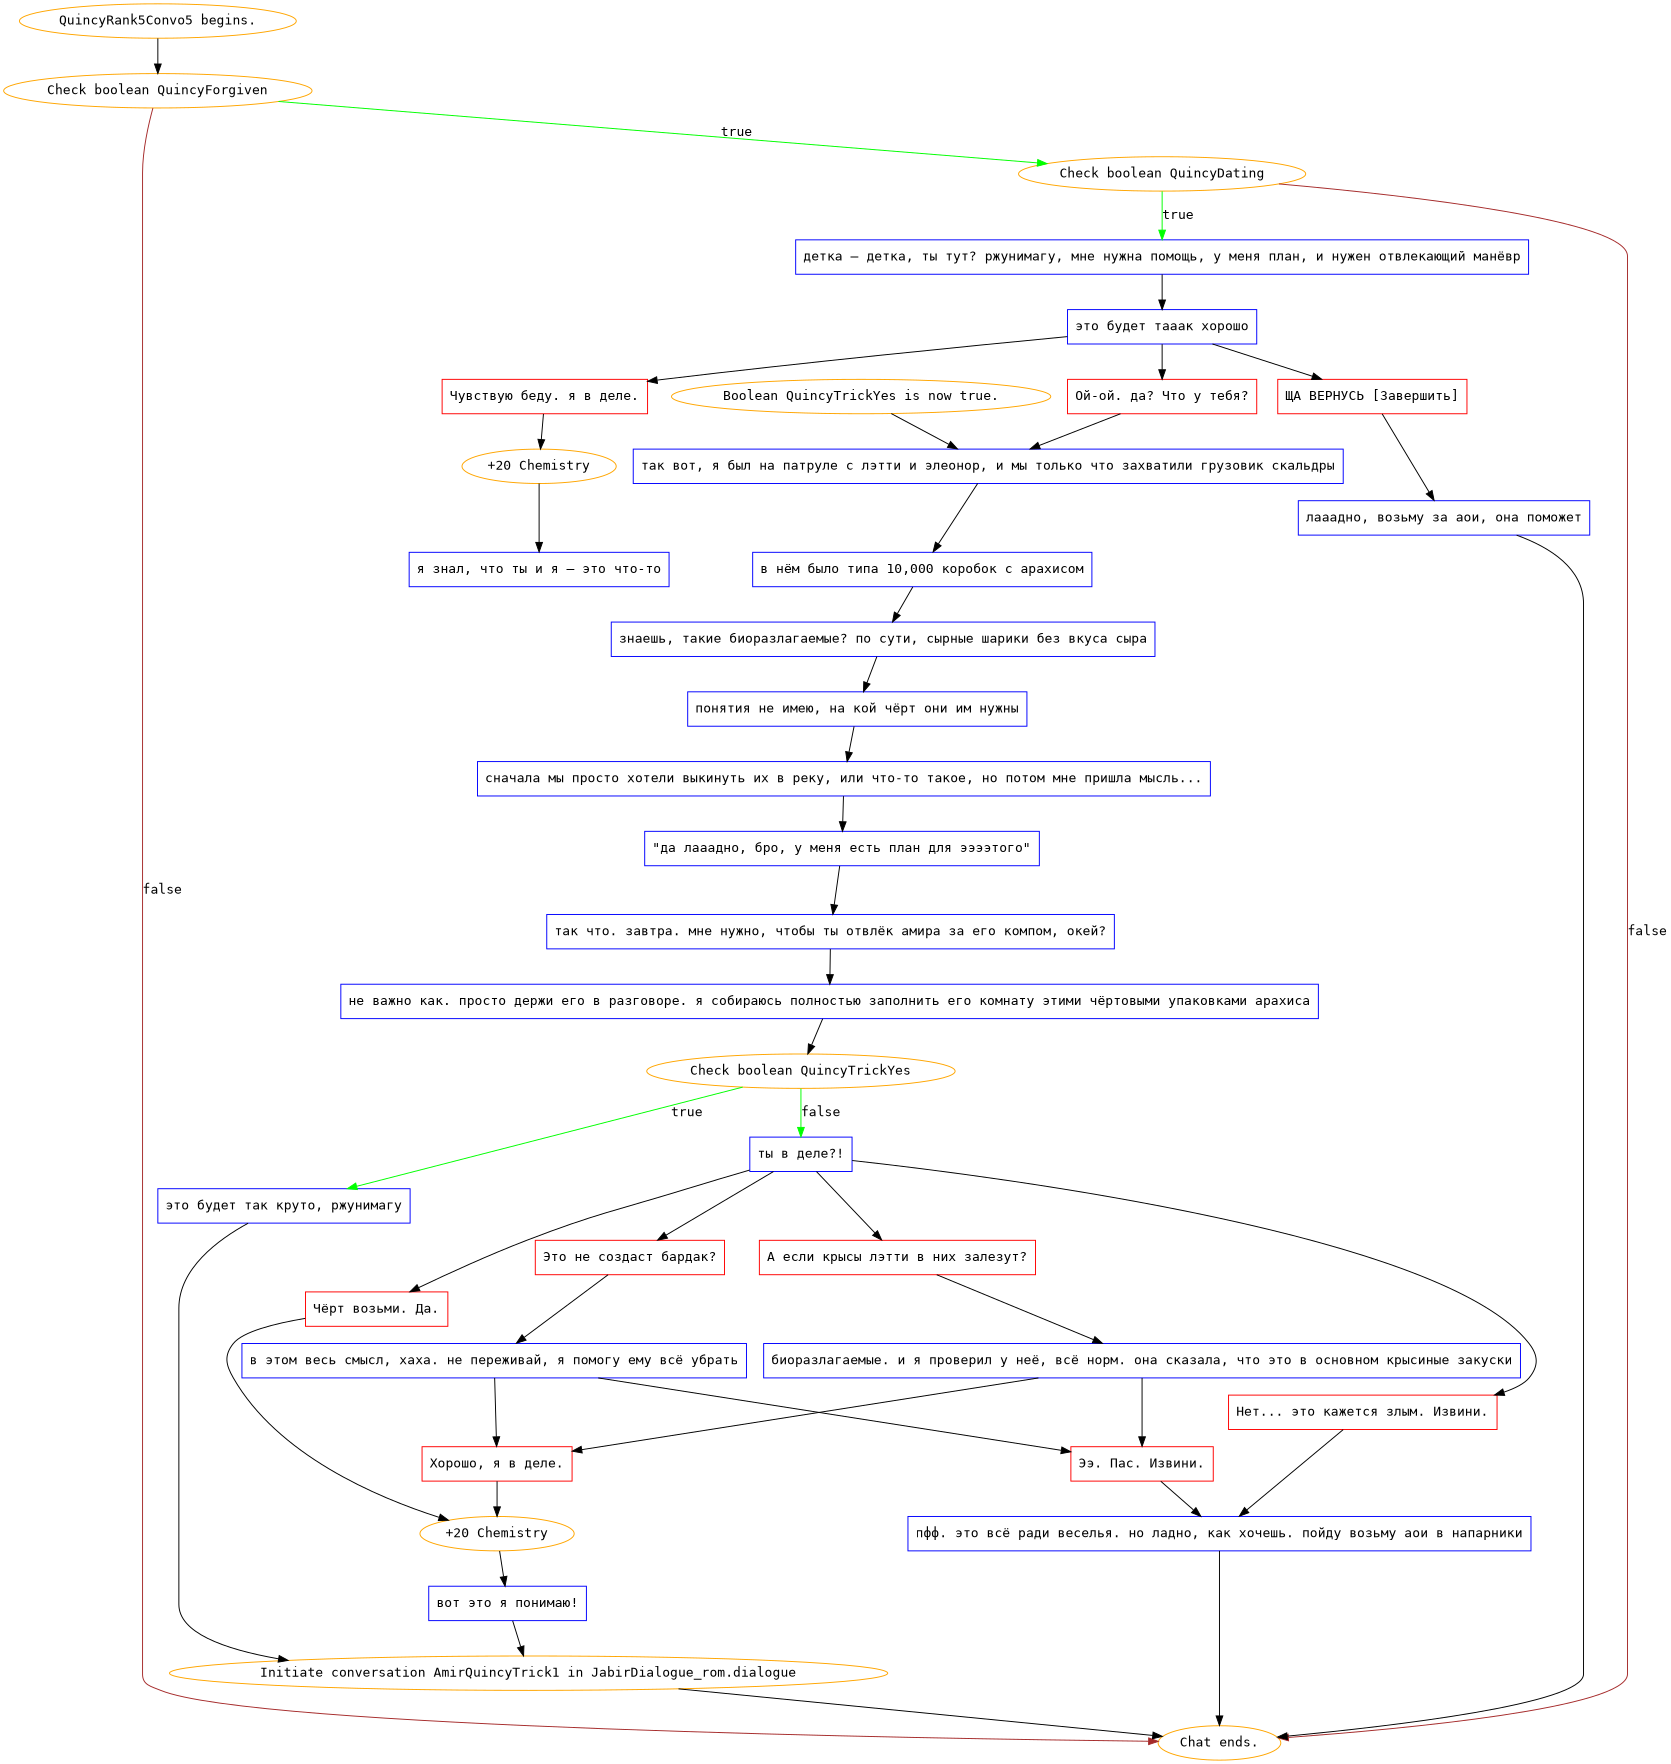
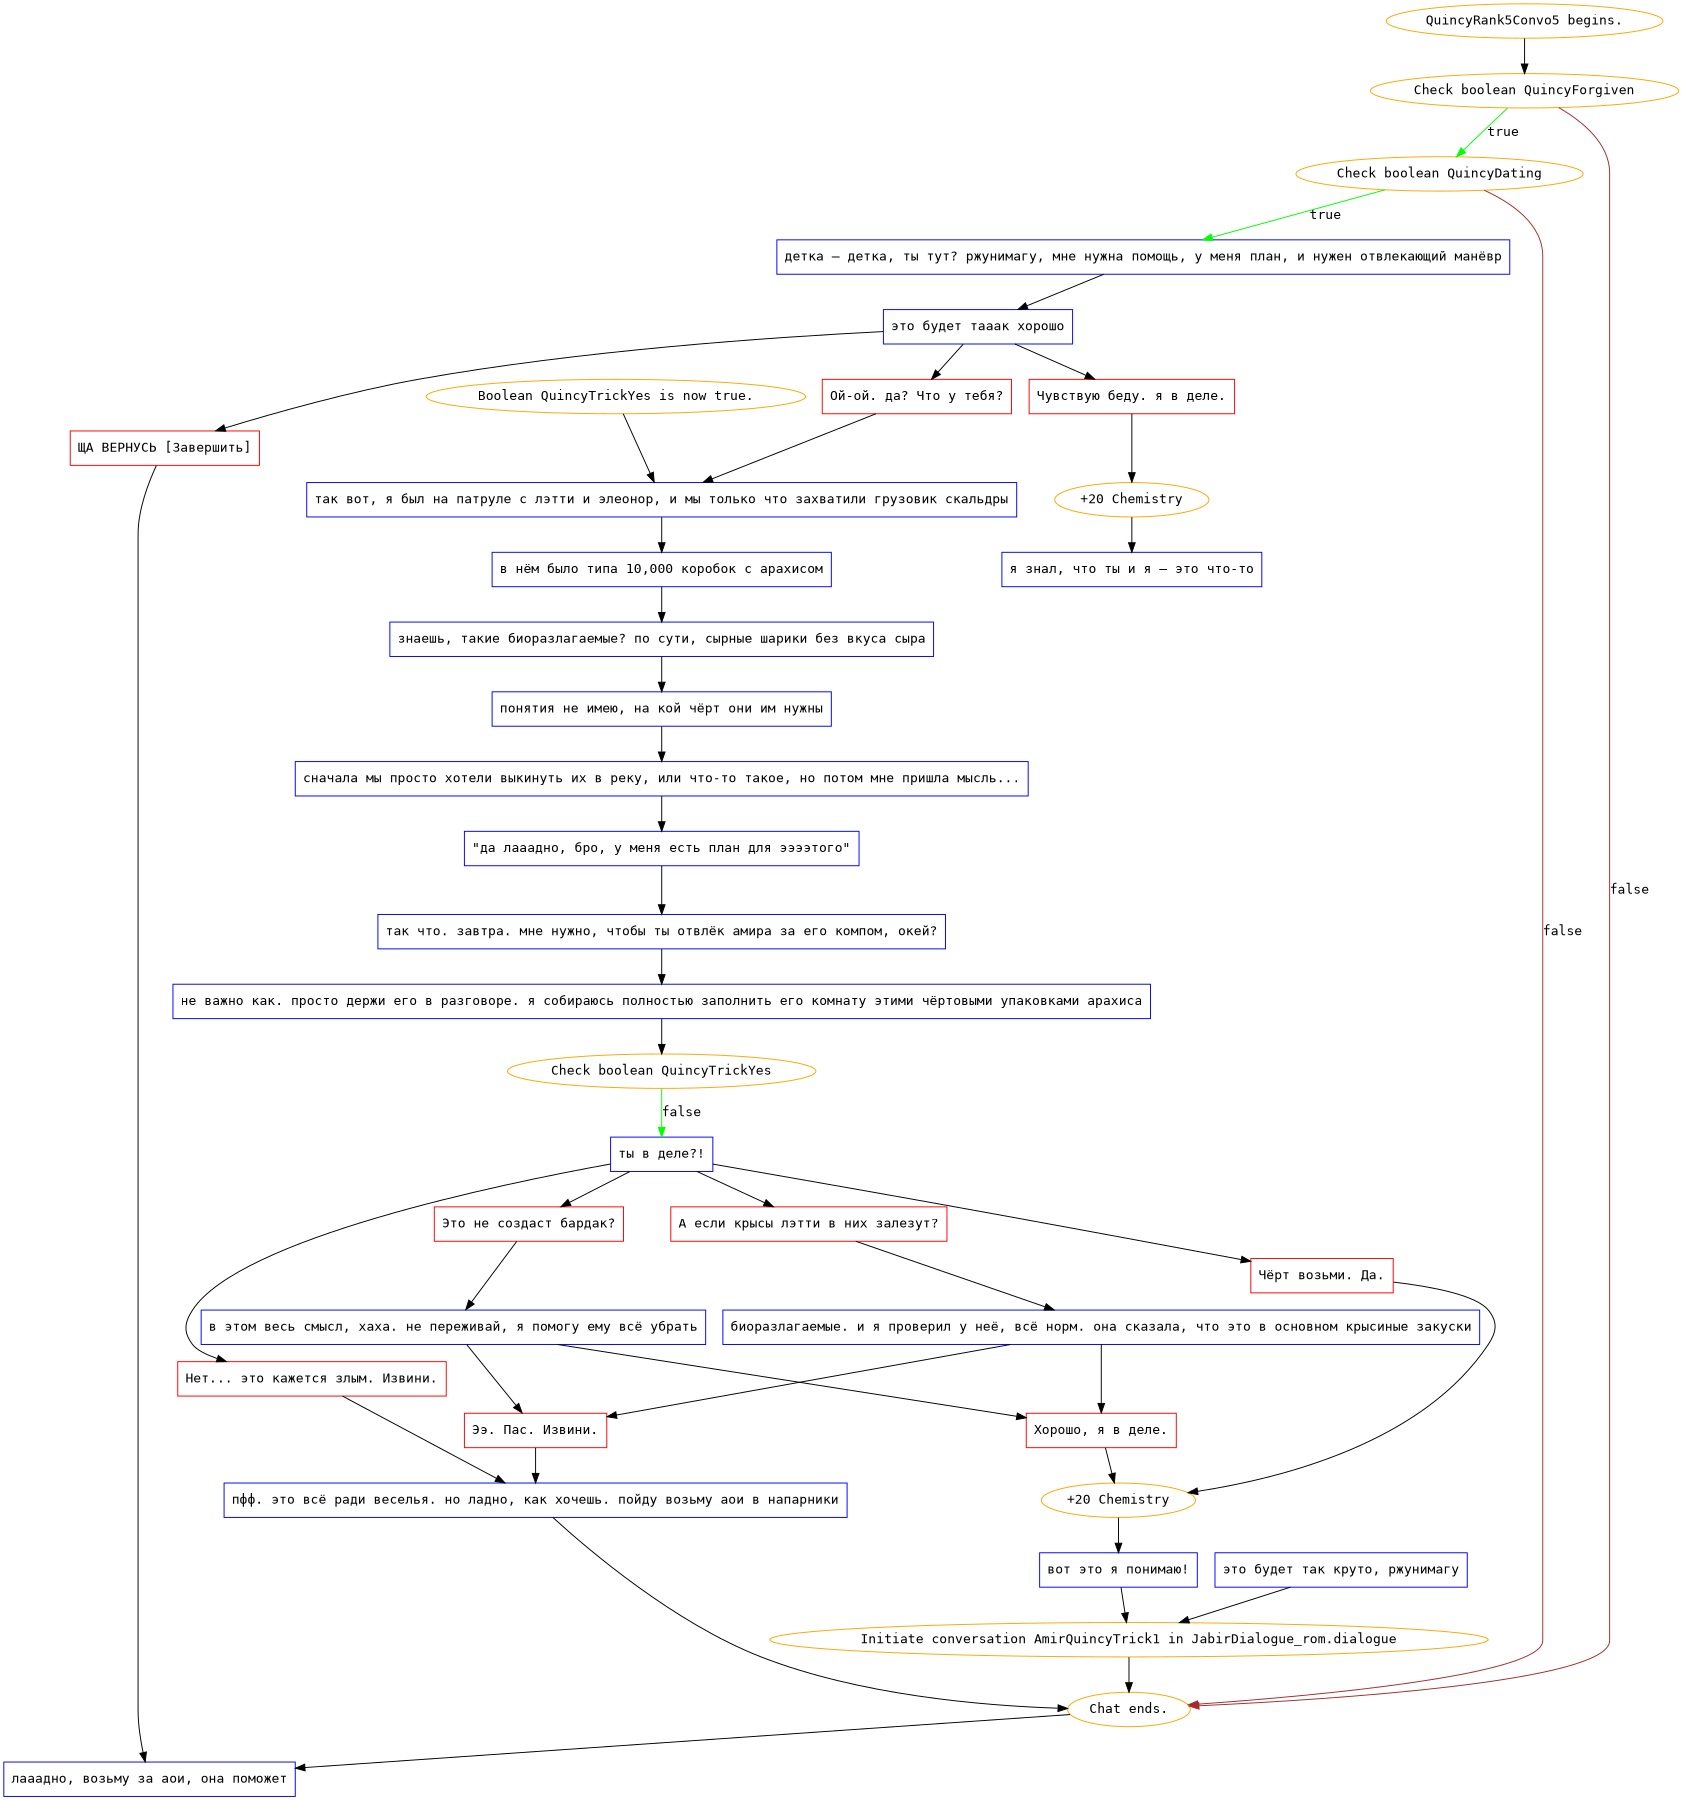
edge "Check boolean QuincyTrickYes" -> "это будет так круто, ржунимагу": removed, label "true"
edge "лааадно, возьму за аои, она поможет" -> "Chat ends.": reversed
